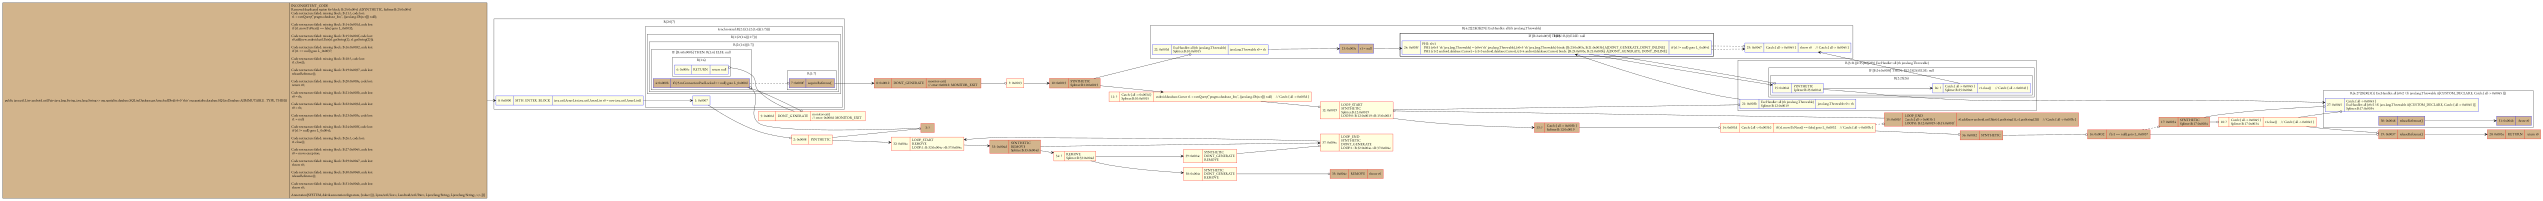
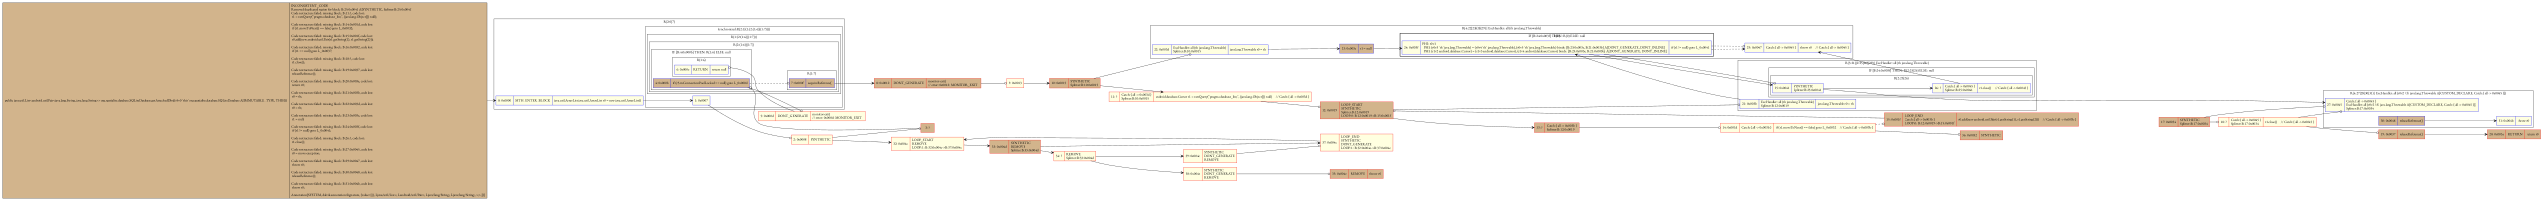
node "12: 0x0019": fillcolor lightyellow -> tan
node "31: 0x004b": fillcolor tan -> lightyellow
node "16: 0x0032": removed
